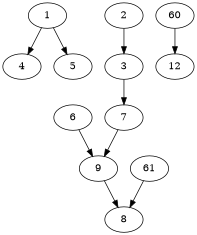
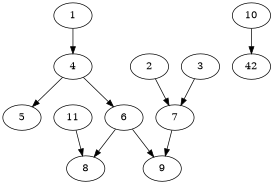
node "60": label "60" -> "10"
edge "1" -> "5": now "4" -> "5"
edge "2" -> "3": now "2" -> "7"
node "12": label "12" -> "42"
edge "4" -> "6": added
node "61": label "61" -> "11"
edge "9" -> "8": now "6" -> "8"
